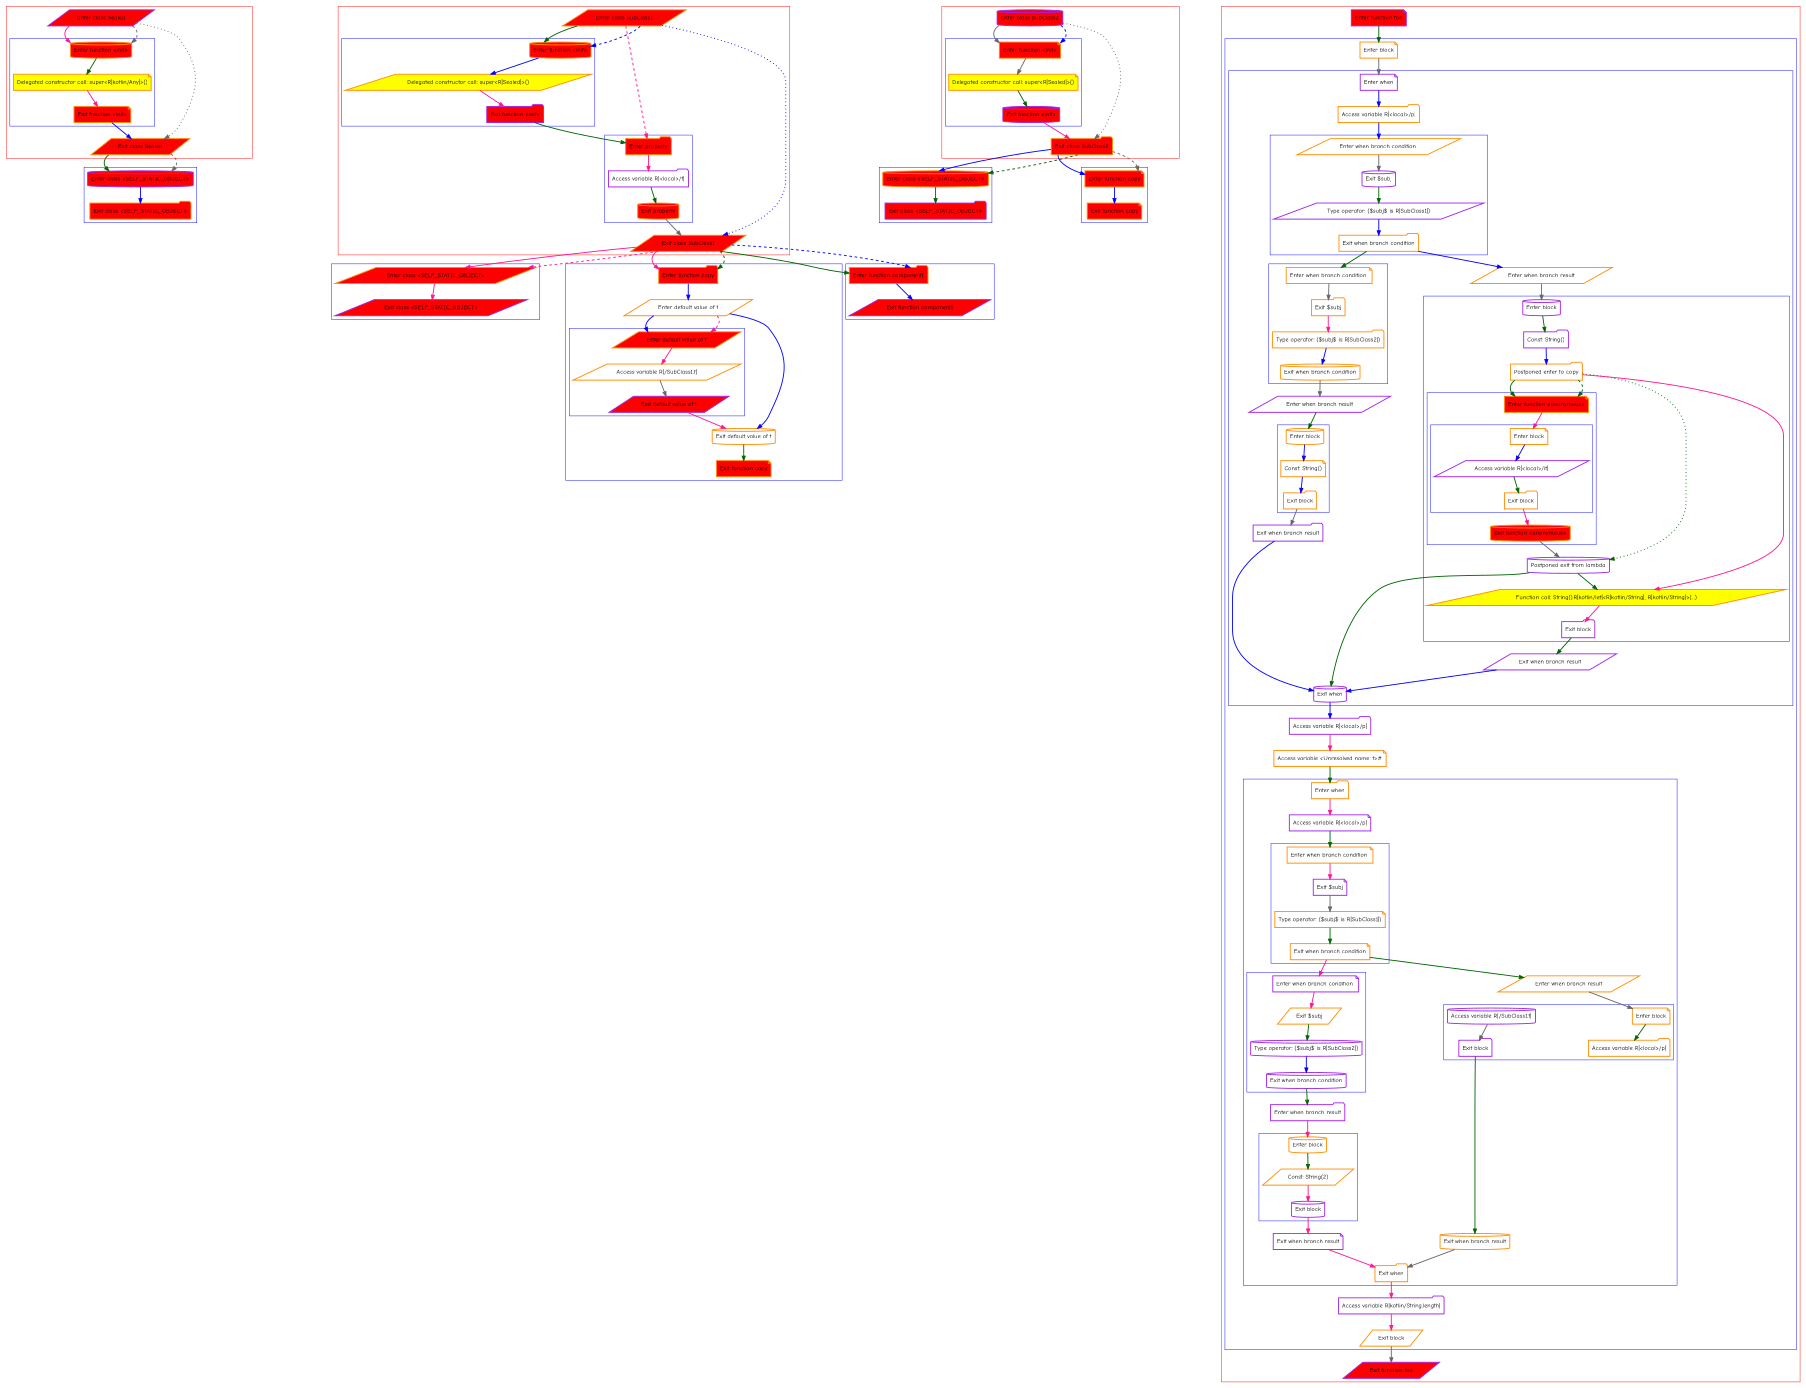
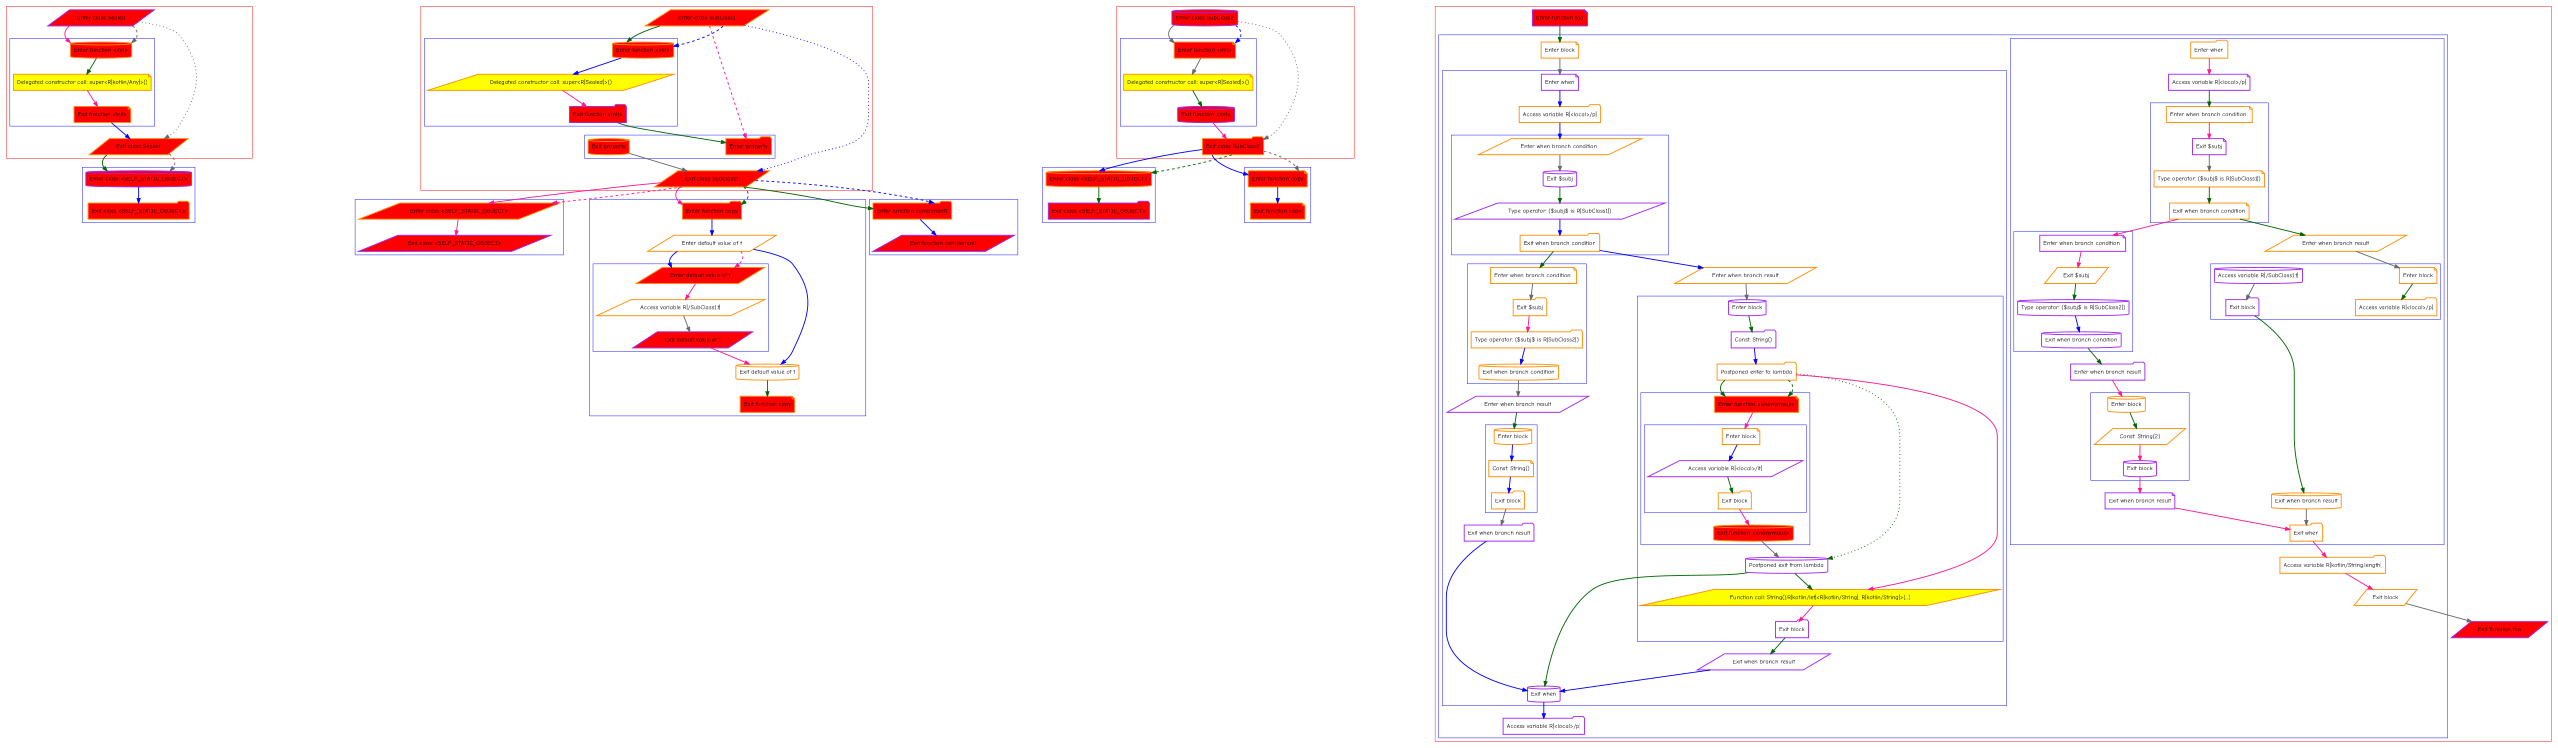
node "Access variable R|<local>/t|": removed
node "Postponed enter to copy": label "Postponed enter to copy" -> "Postponed enter to lambda"
node "Access variable <Unresolved name: t>#": removed
node "Access variable R|kotlin/String.length|": color purple -> darkorange
